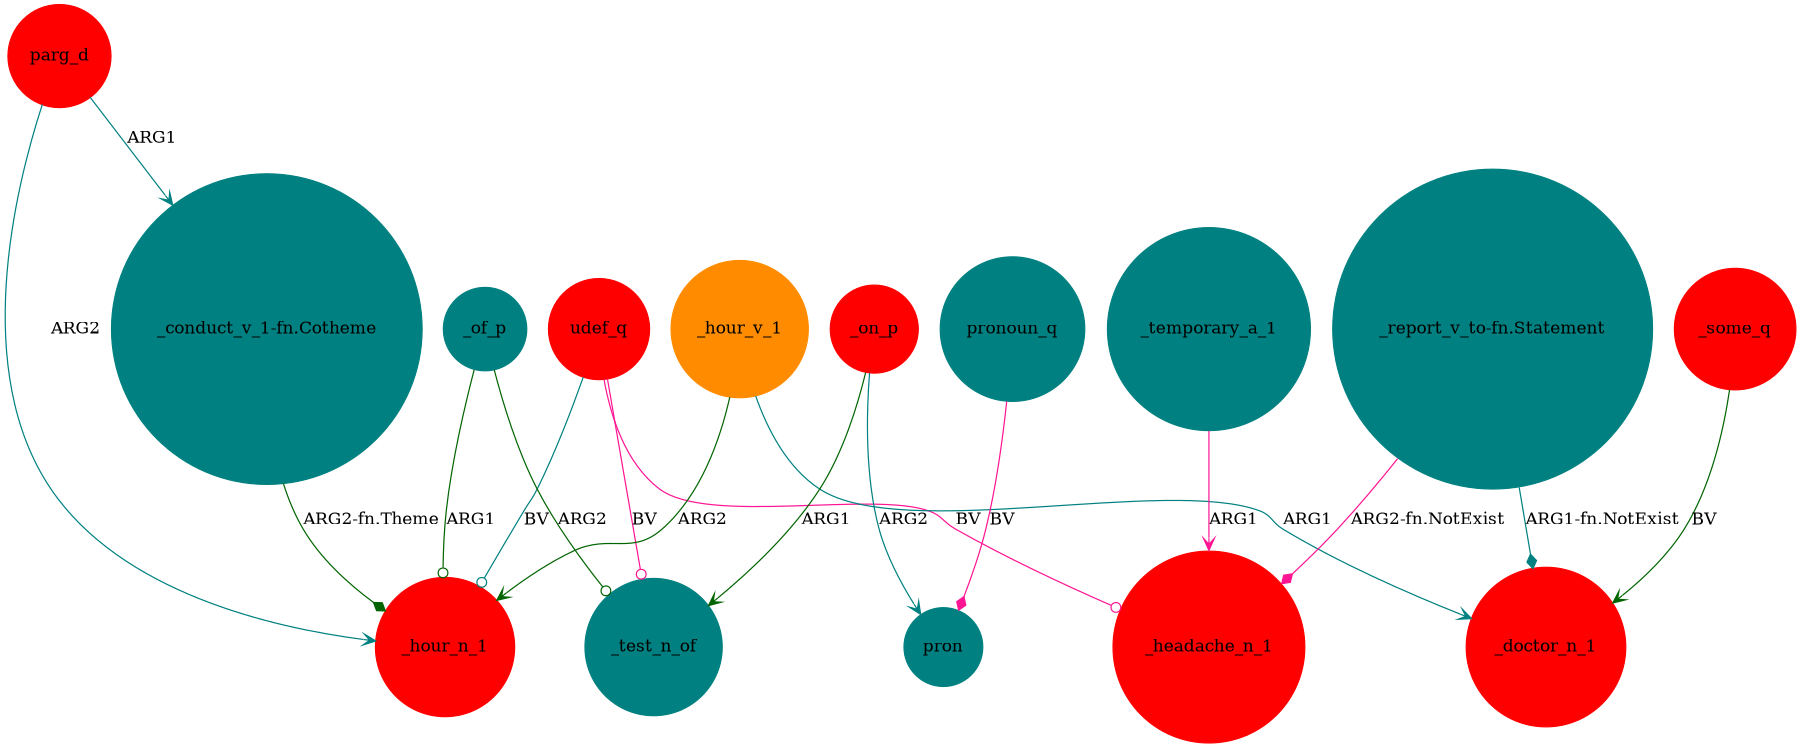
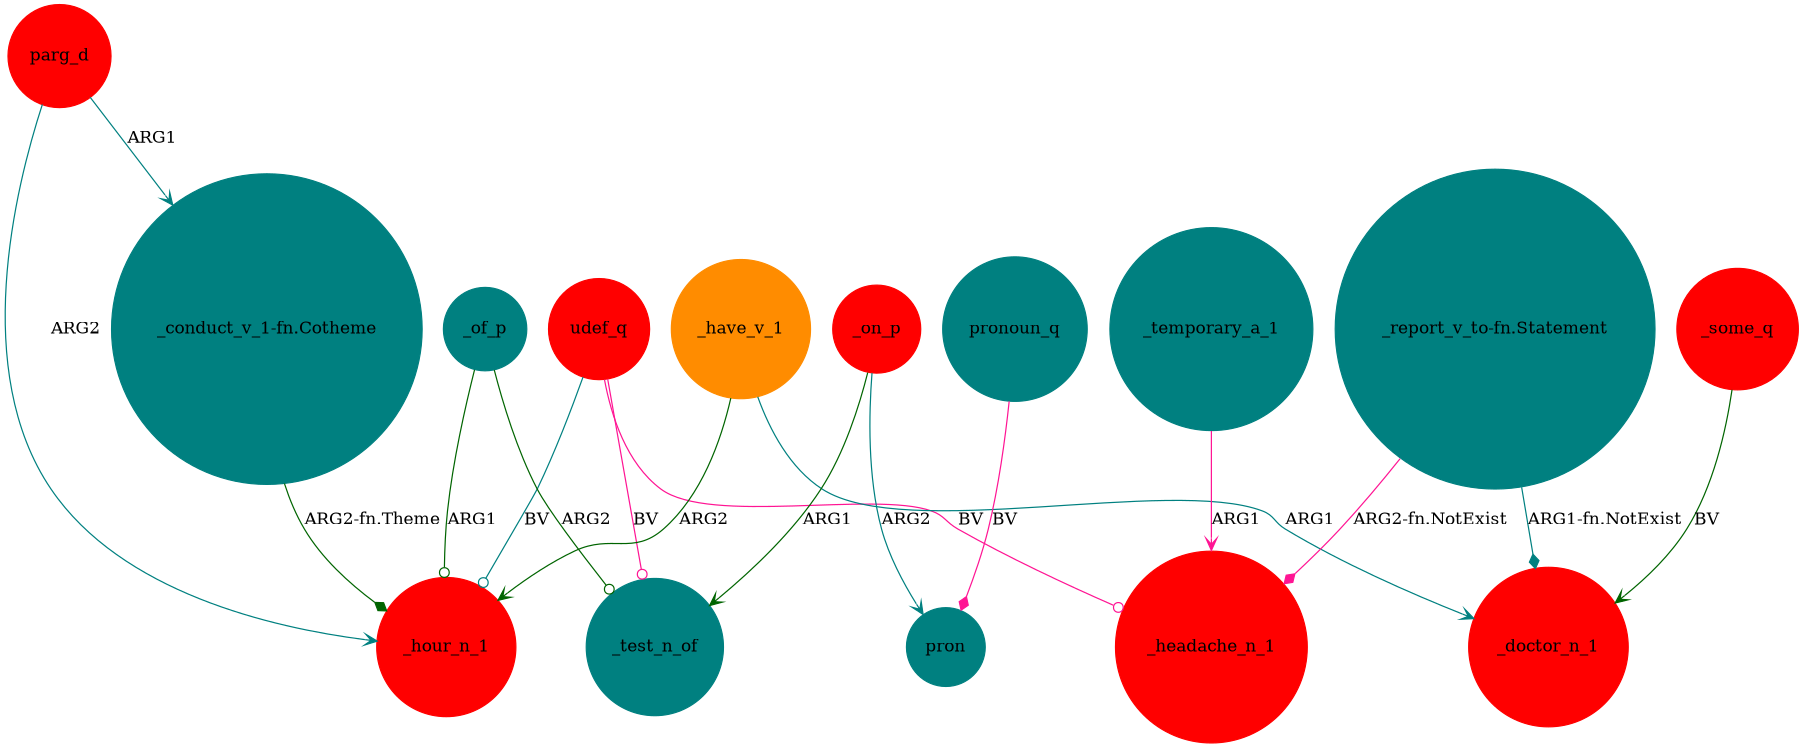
node "_hour_v_1": label "_hour_v_1" -> "_have_v_1"
